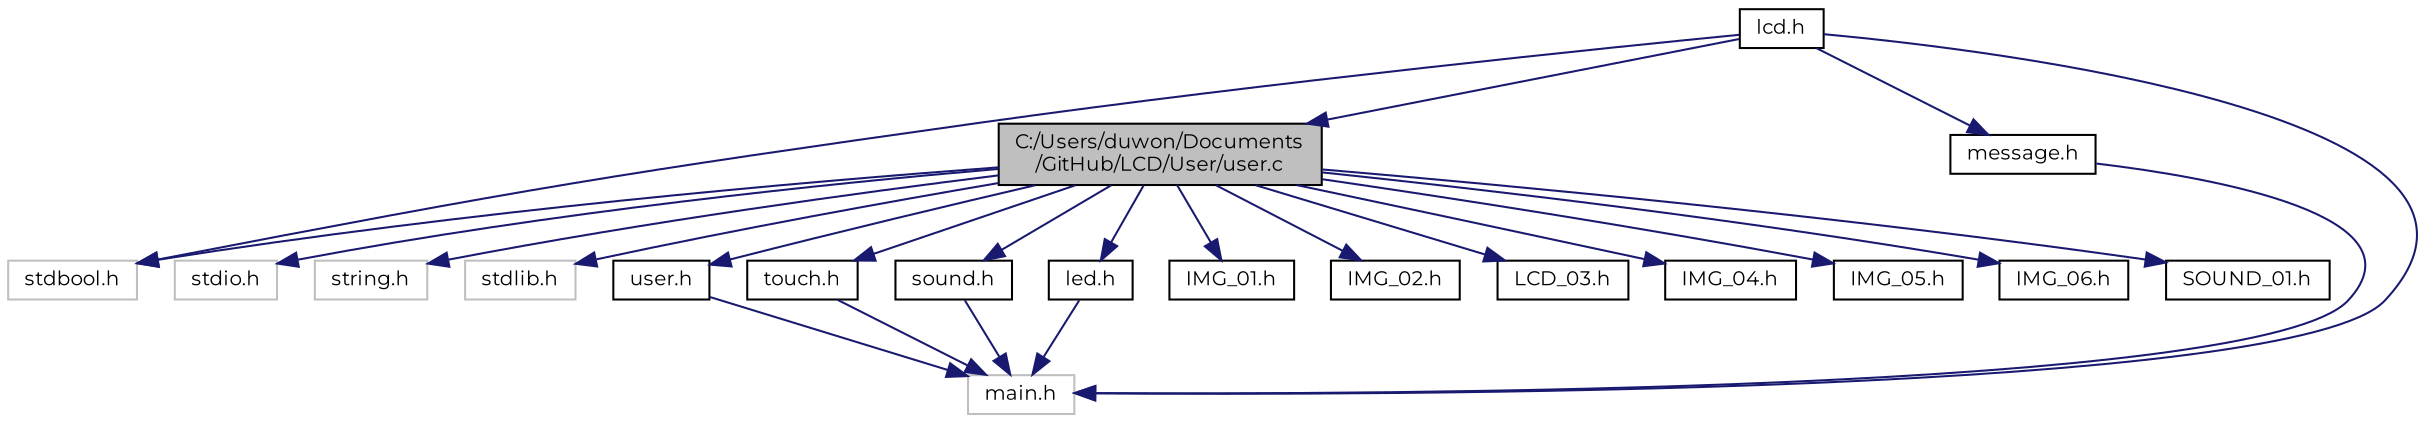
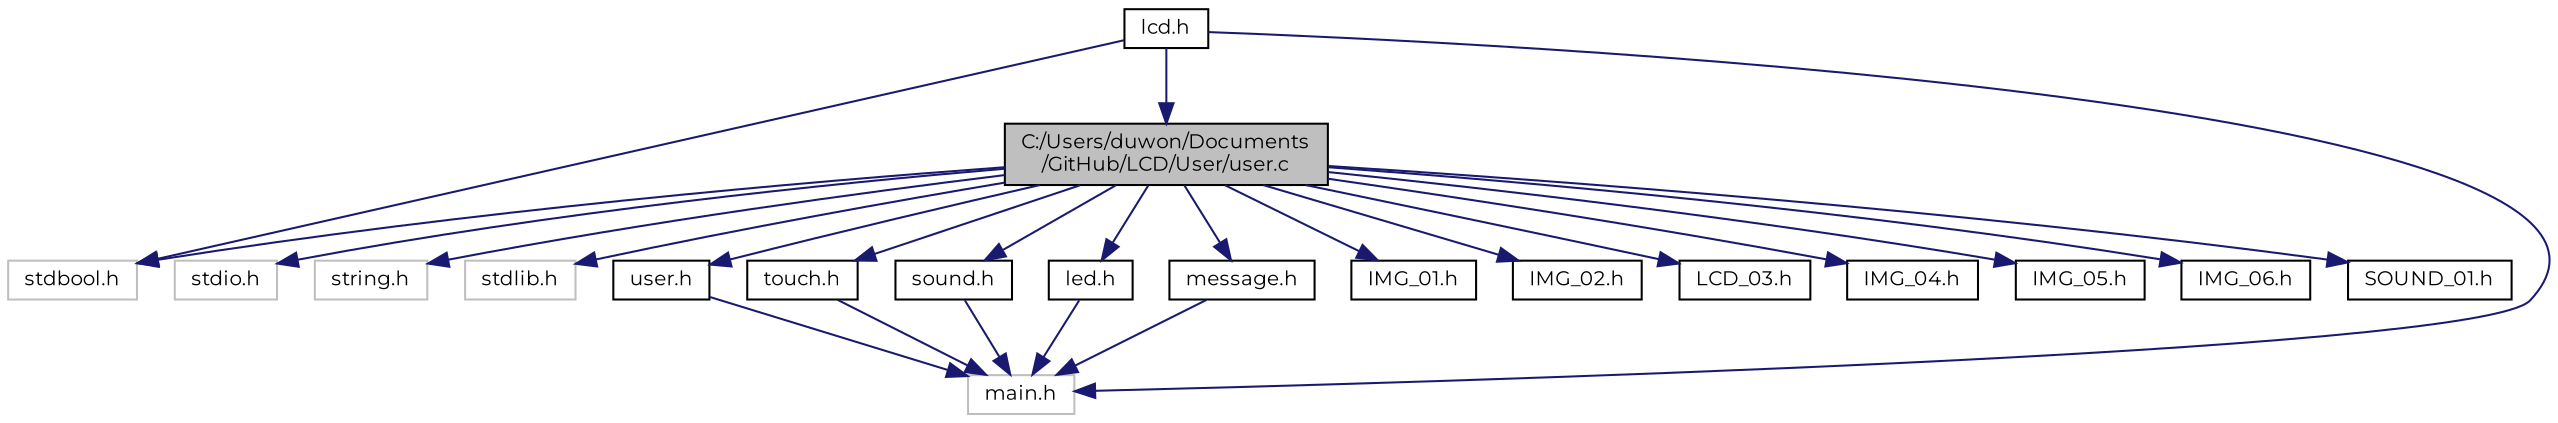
edge "lcd.h" -> "message.h": now "C:/Users/duwon/Documents /GitHub/LCD/User/user.c" -> "message.h"
